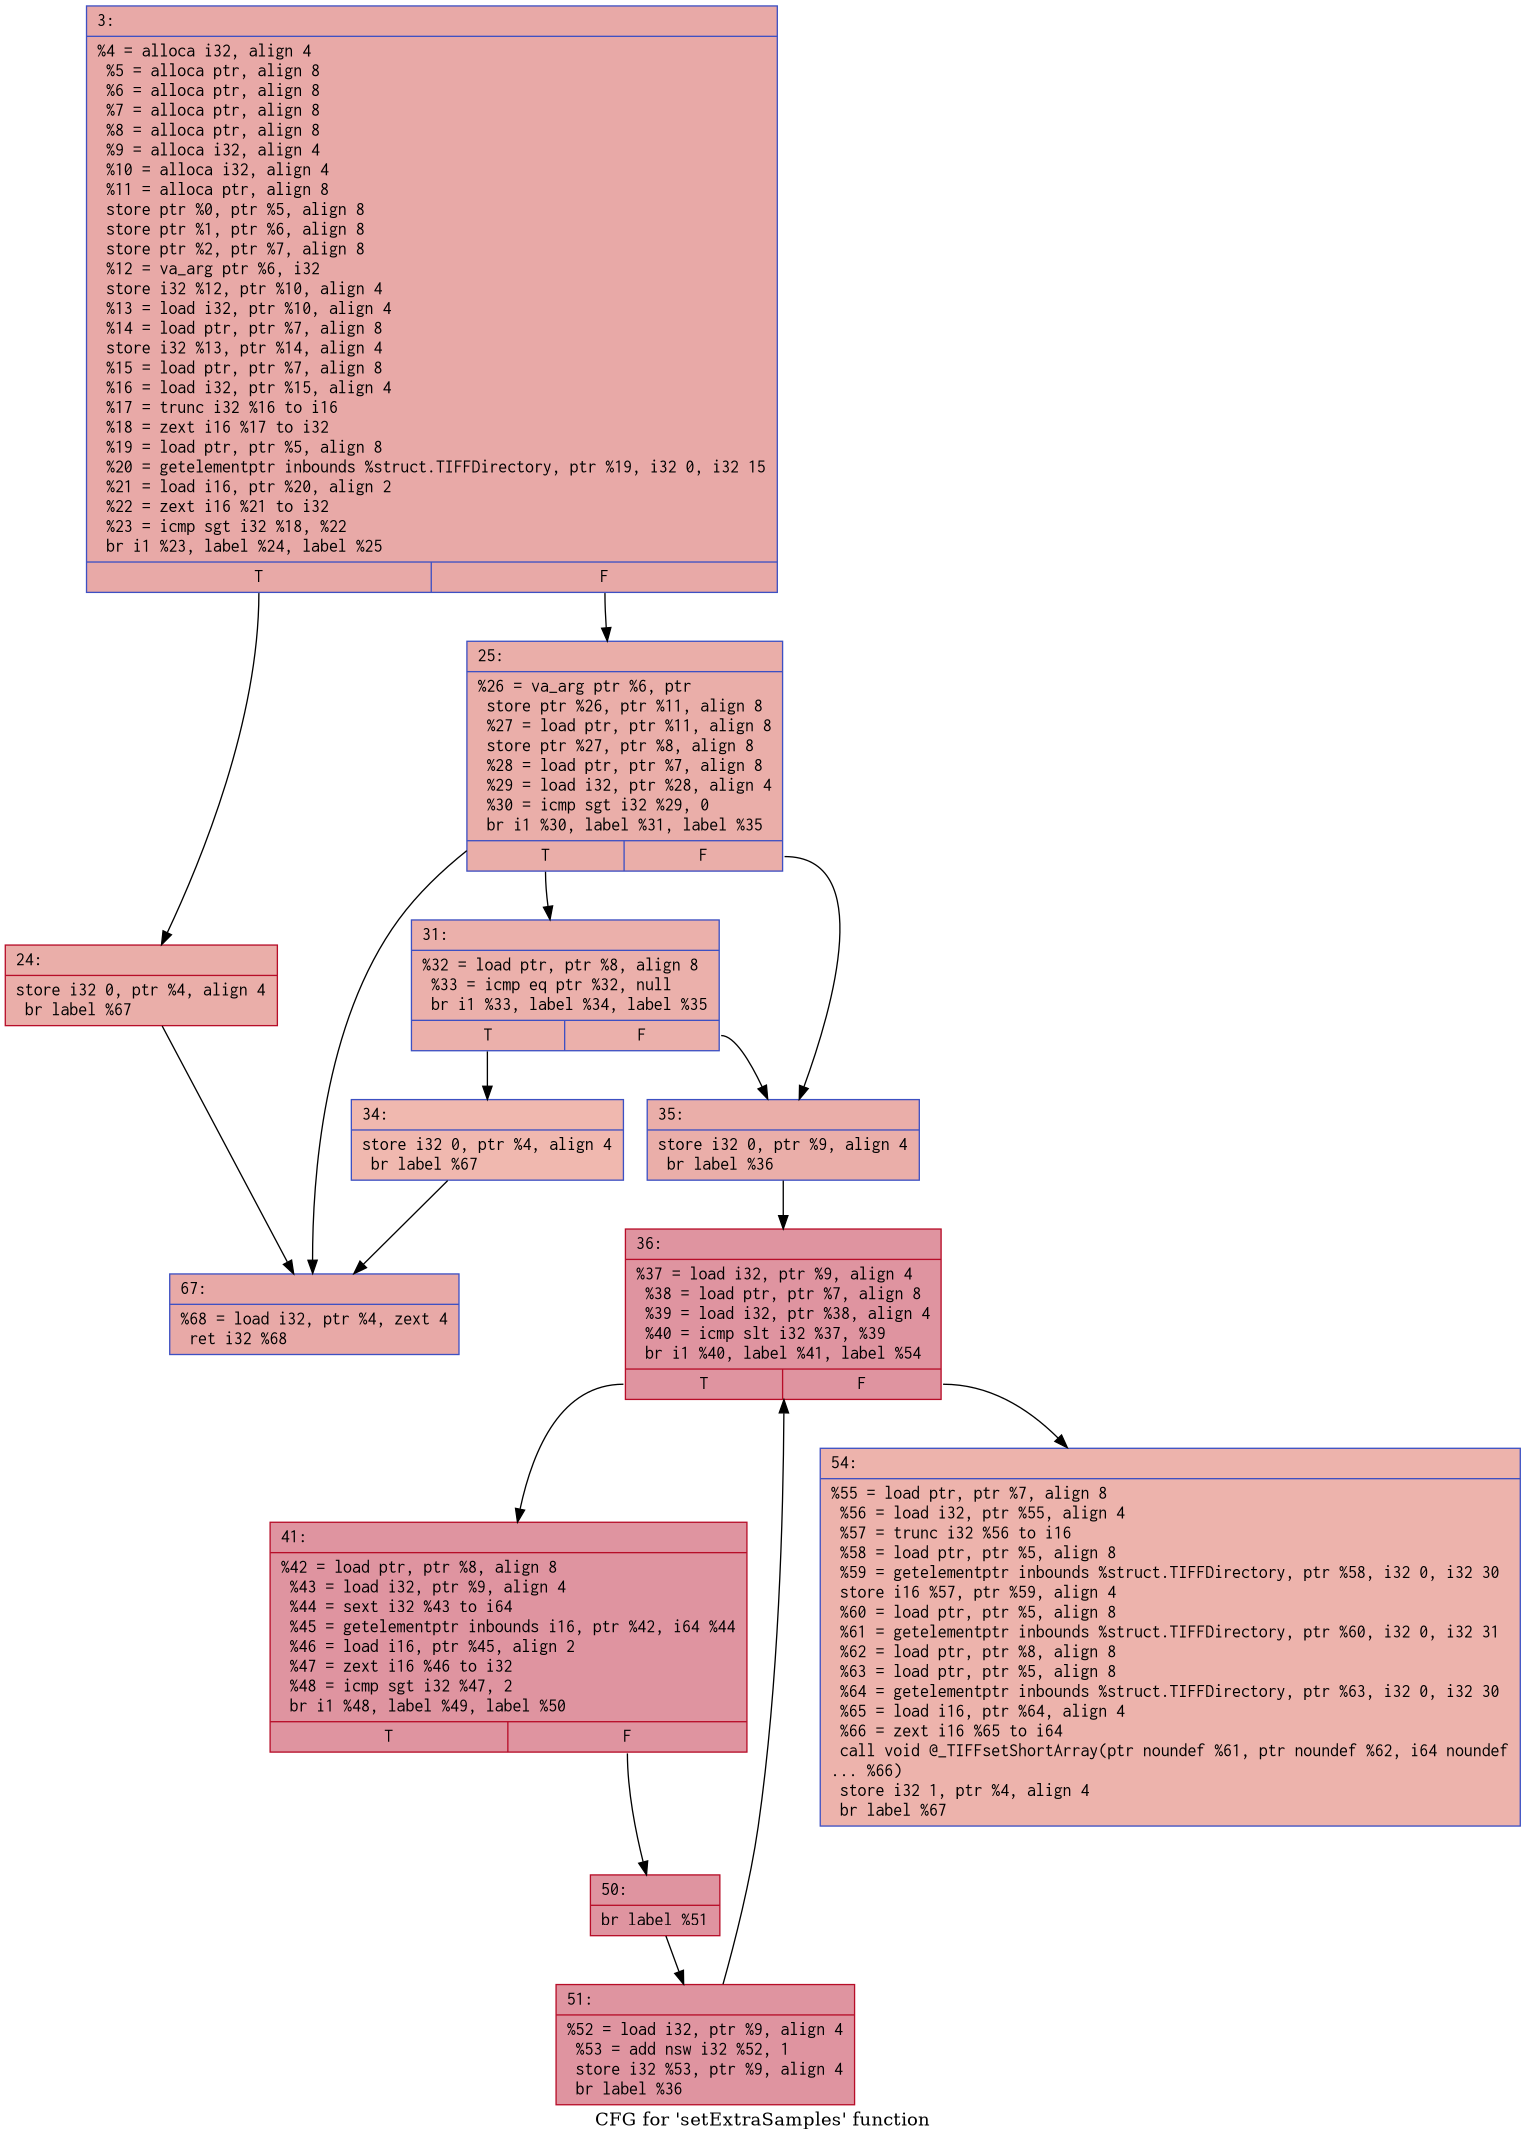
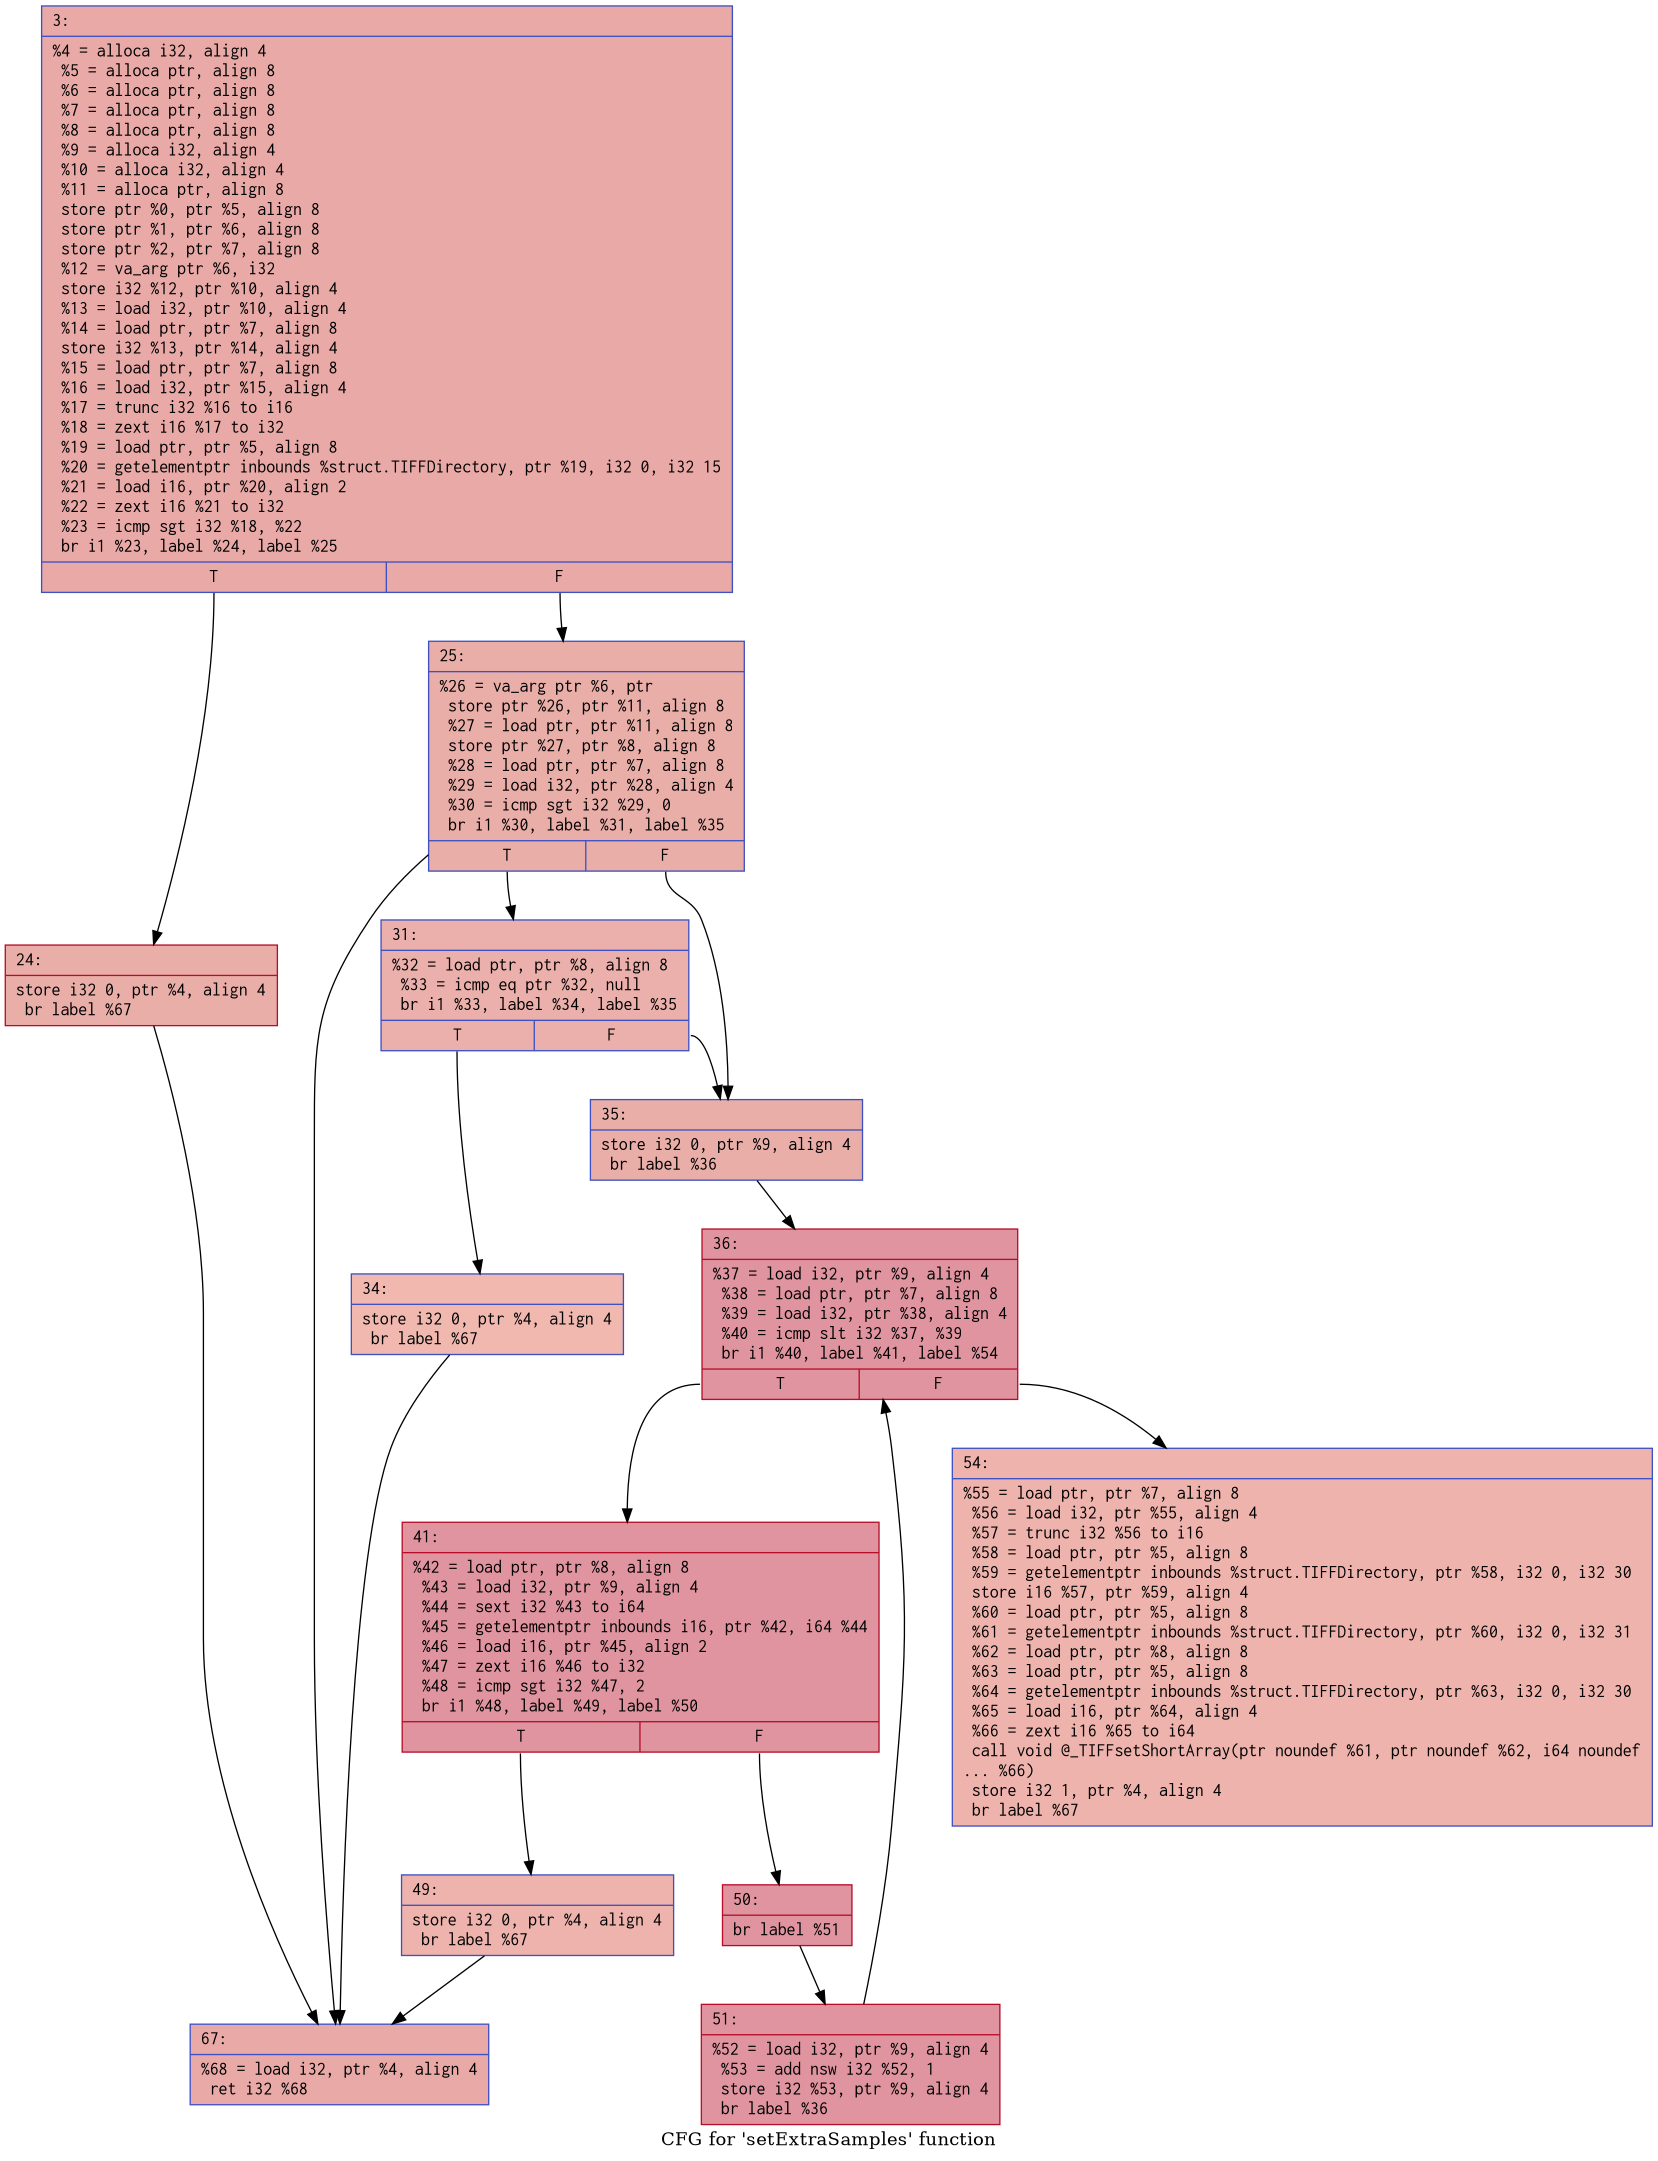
node "67:": text "%68 = load i32, ptr %4, zext 4" -> "%68 = load i32, ptr %4, align 4"
node "49:": added
